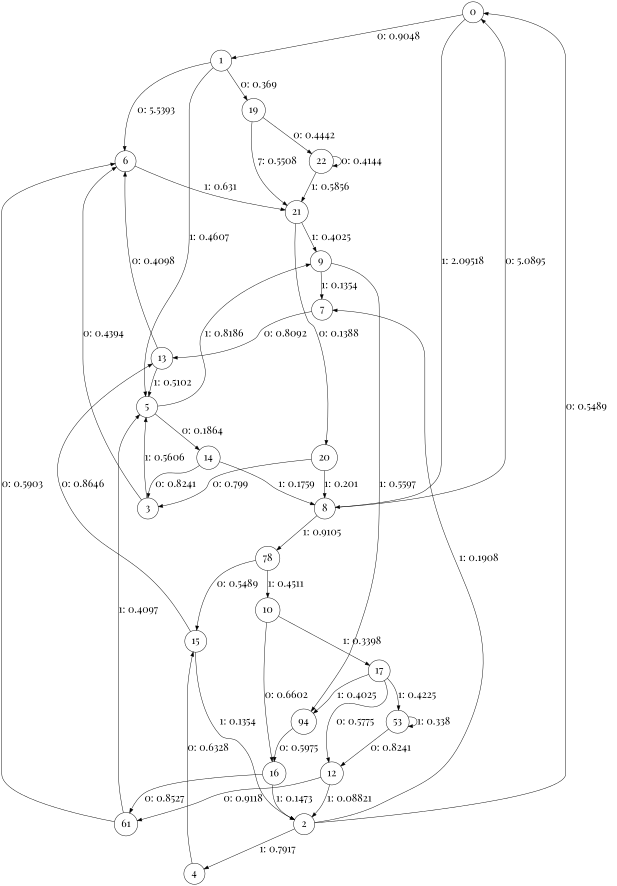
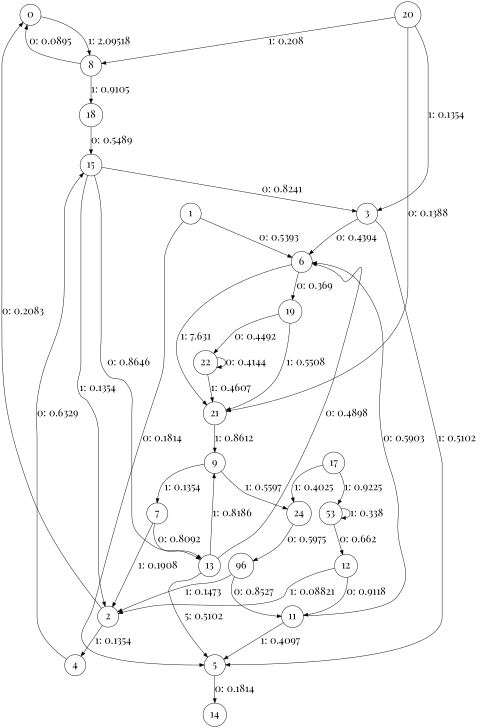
edge "0" -> "1": removed, label "0: 0.9048"
edge "1" -> "19": now "6" -> "19"
edge "1" -> "6": label "0: 5.5393   " -> "0: 0.5393   "
edge "19" -> "22": label "0: 0.4442   " -> "0: 0.4492   "
edge "19" -> "21": label "7: 0.5508   " -> "1: 0.5508   "
edge "6" -> "21": label "1: 0.631    " -> "1: 7.631    "
edge "22" -> "21": label "1: 0.5856   " -> "1: 0.4607   "
edge "1" -> "5": label "1: 0.4607   " -> "0: 0.1814   "
edge "21" -> "9": label "1: 0.4025   " -> "1: 0.8612   "
edge "13" -> "6": label "0: 0.4098   " -> "0: 0.4898   "
edge "8" -> "0": label "0: 5.0895   " -> "0: 0.0895   "
edge "5" -> "9": now "13" -> "9"
edge "21" -> "20": reversed
edge "13" -> "5": label "1: 0.5102   " -> "5: 0.5102   "
edge "2" -> "0": label "0: 0.5489   " -> "0: 0.2083   "
edge "5" -> "14": label "0: 0.1864   " -> "0: 0.1814   "
edge "3" -> "5": label "1: 0.5606   " -> "1: 0.5102   "
edge "14" -> "3": now "15" -> "3"
edge "14" -> "8": removed, label "1: 0.1759"
edge "20" -> "3": label "0: 0.799    " -> "1: 0.1354   "
edge "20" -> "8": label "1: 0.201    " -> "1: 0.208    "
node "78": label "78" -> "18"
edge "2" -> "7": reversed
node "10": removed
edge "17" -> "53": label "1: 0.4225   " -> "1: 0.9225   "
edge "17" -> "12": removed, label "0: 0.5775"
node "94": label "94" -> "24"
edge "4" -> "15": label "0: 0.6328   " -> "0: 0.6329   "
edge "53" -> "12": label "0: 0.8241   " -> "0: 0.662    "
node "16": label "16" -> "96"
node "61": label "61" -> "11"
edge "2" -> "4": label "1: 0.7917   " -> "1: 0.1354   "
